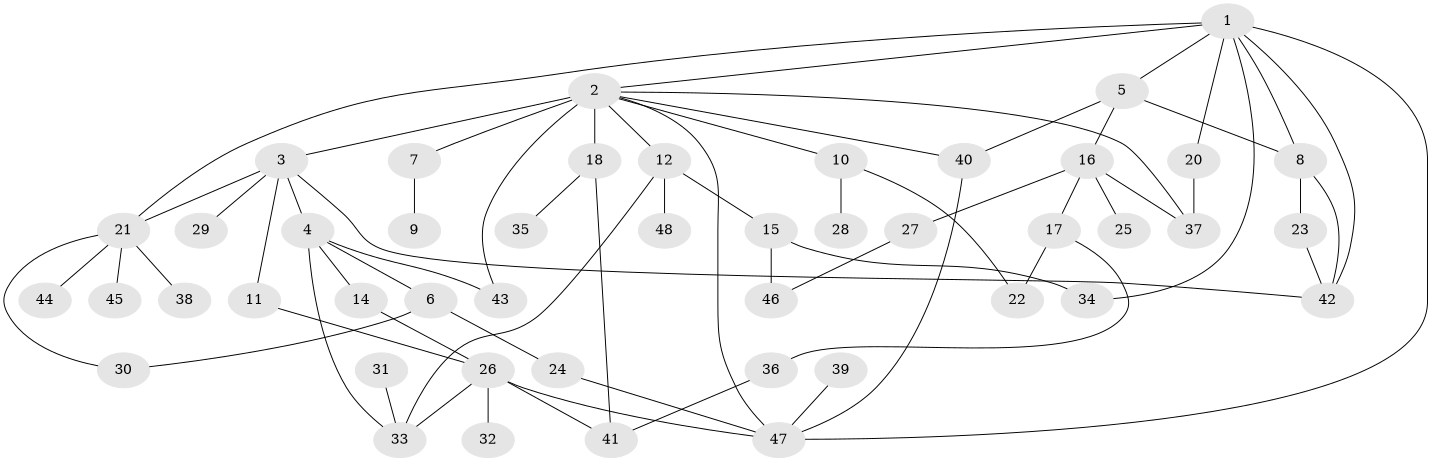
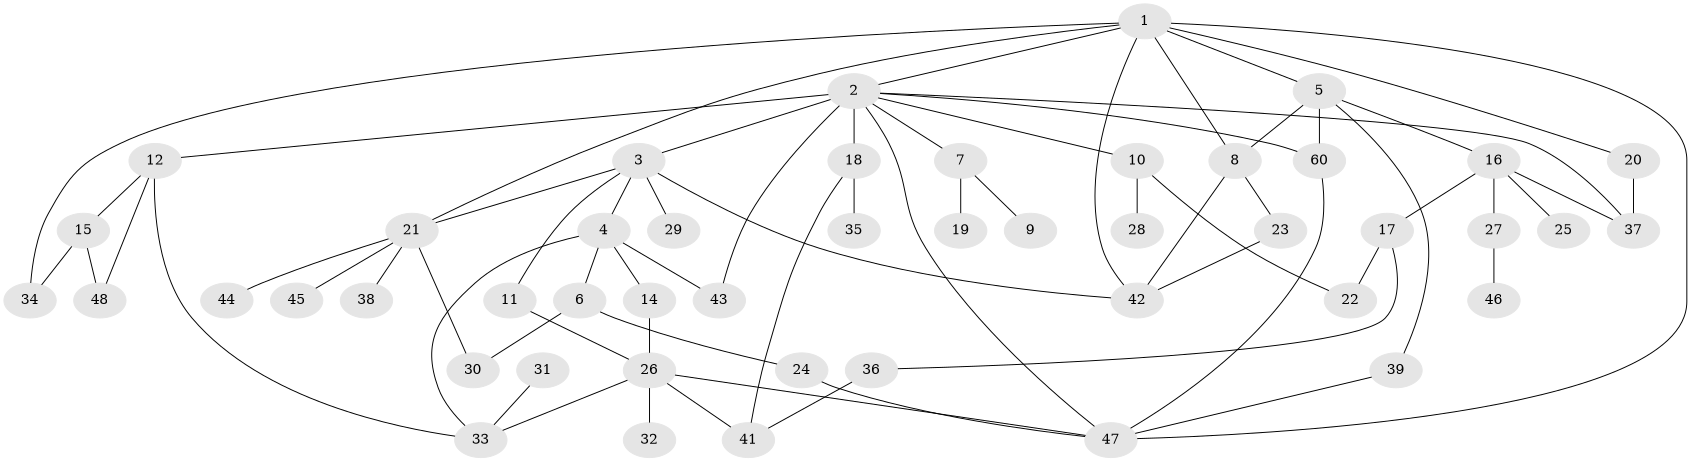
node "40": label "40" -> "60"
edge "5" -- "39": added
node "19": added
edge "15" -- "46": now "15" -- "48"
